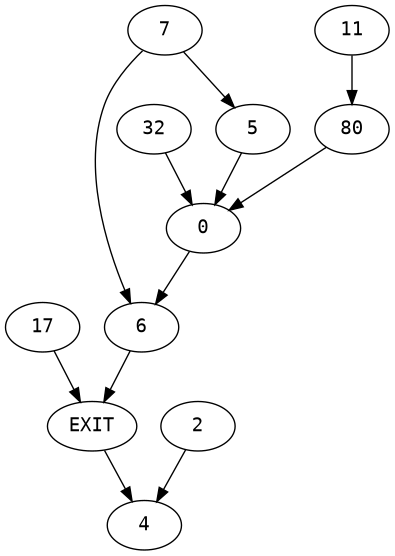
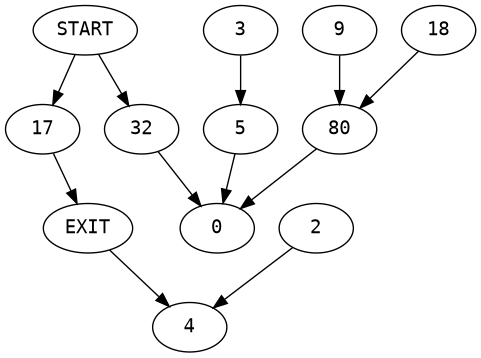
node "START": added
node "7": label "7" -> "3"
node "9": added
node "11": label "11" -> "18"
node "6": removed
